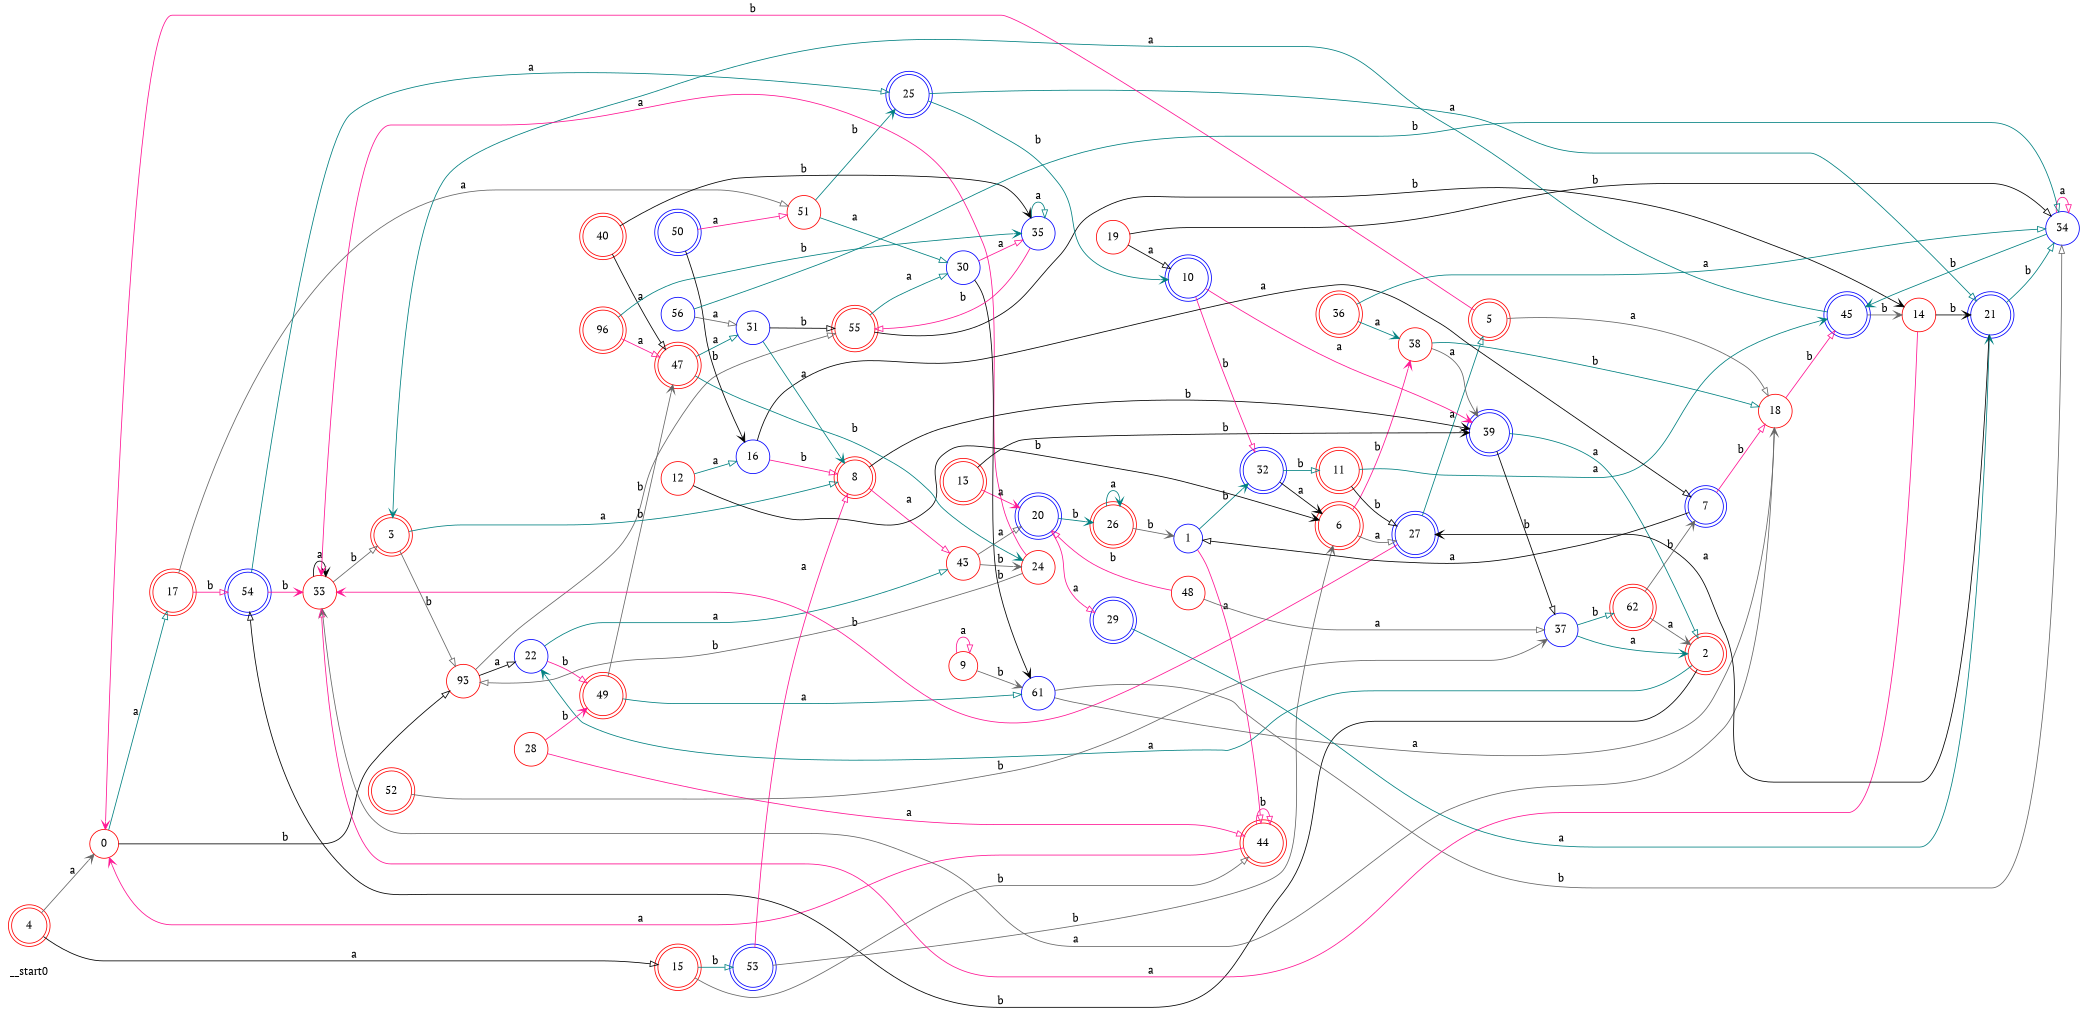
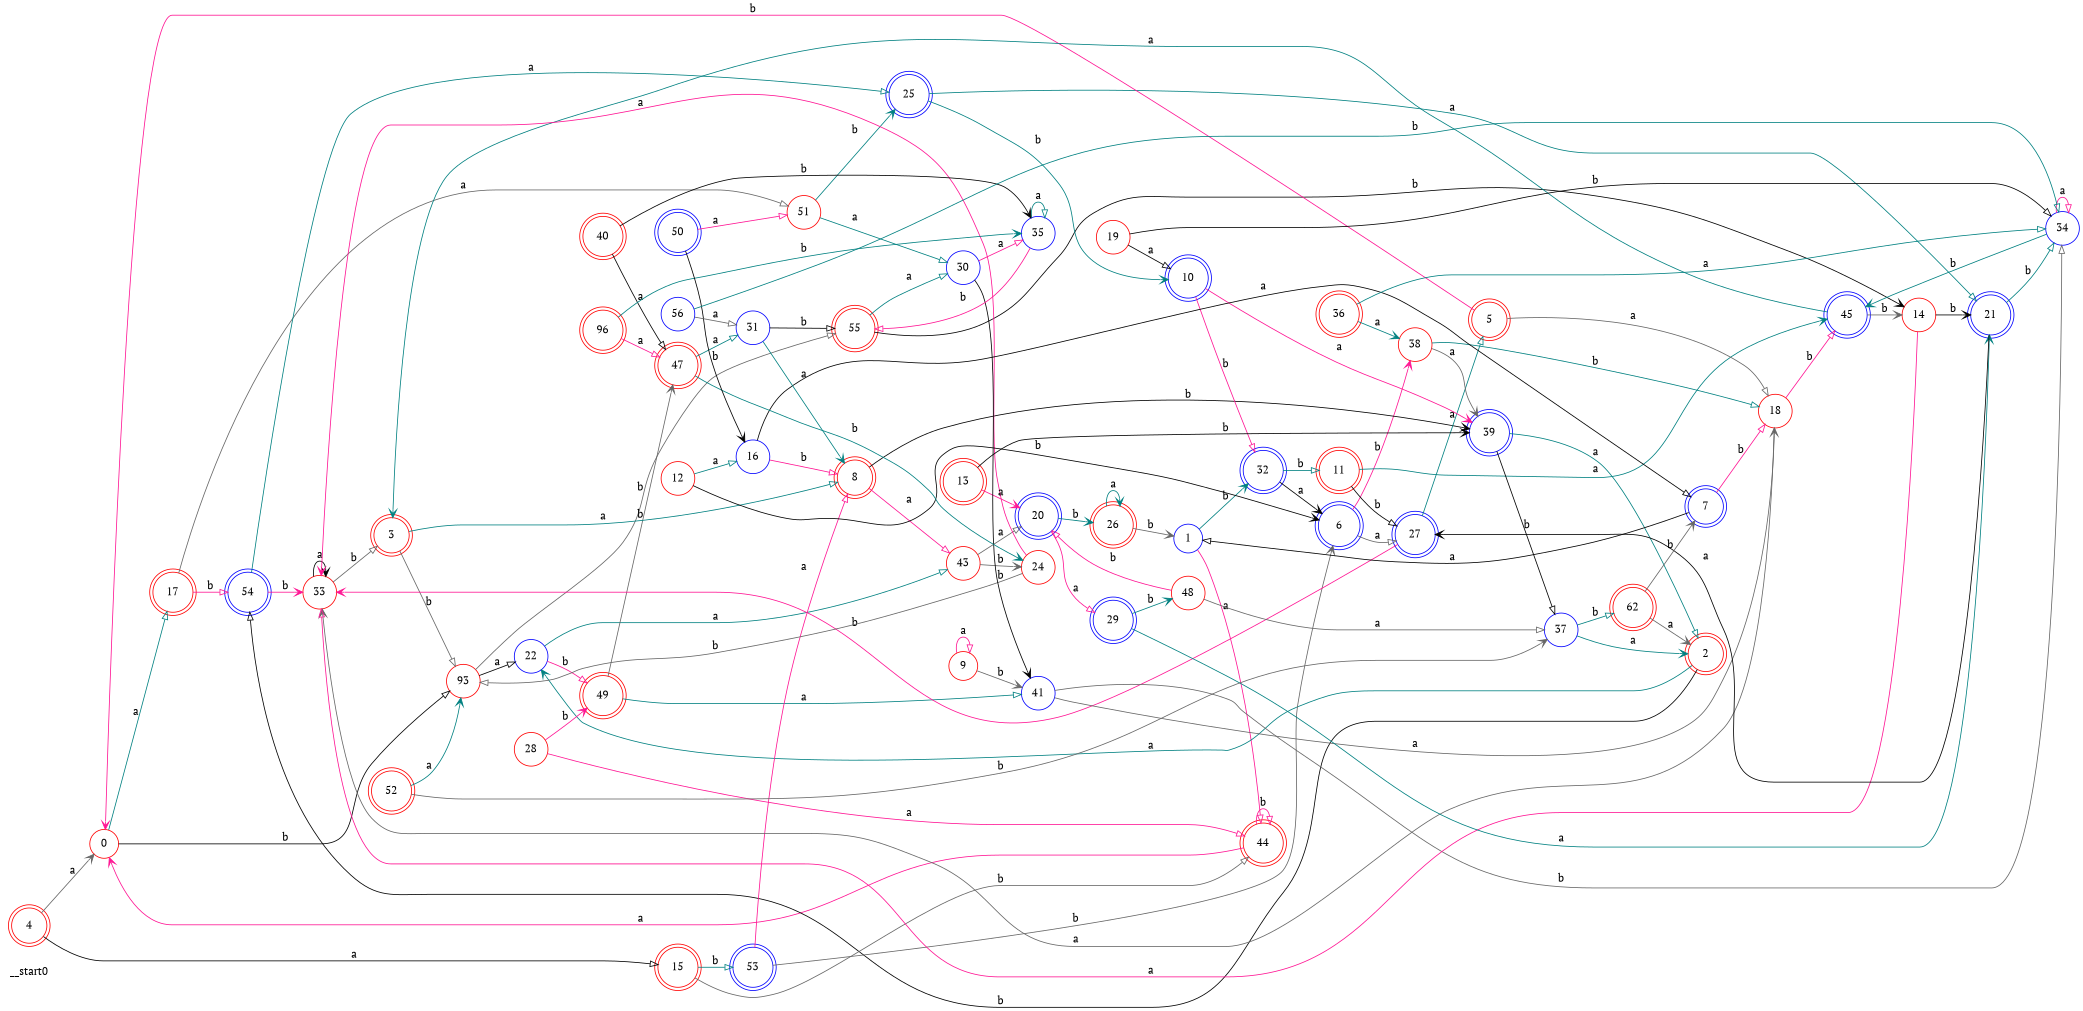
node "6": color red -> blue
edge "29" -> "48": added, label "b"
node "61": label "61" -> "41"
edge "52" -> "93": added, label "a"
